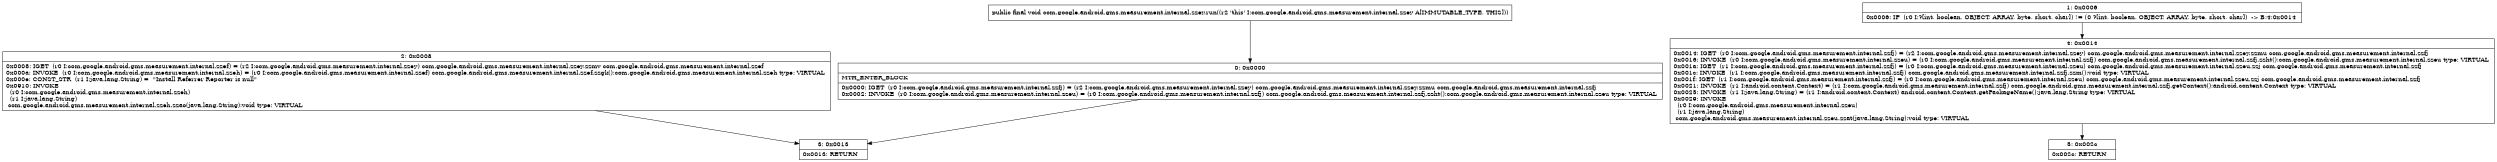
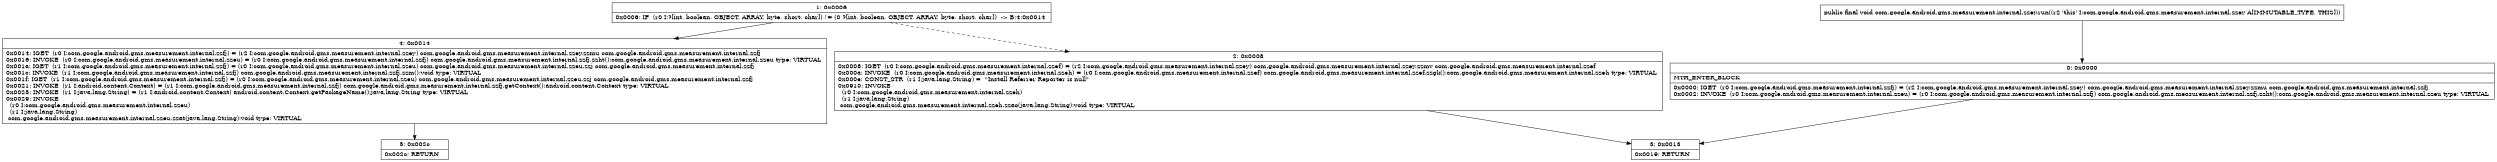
edge "1: 0x0006" -> "2: 0x0008": added
node "3: 0x0013": text "0x0013: RETURN" -> "0x0019: RETURN"
